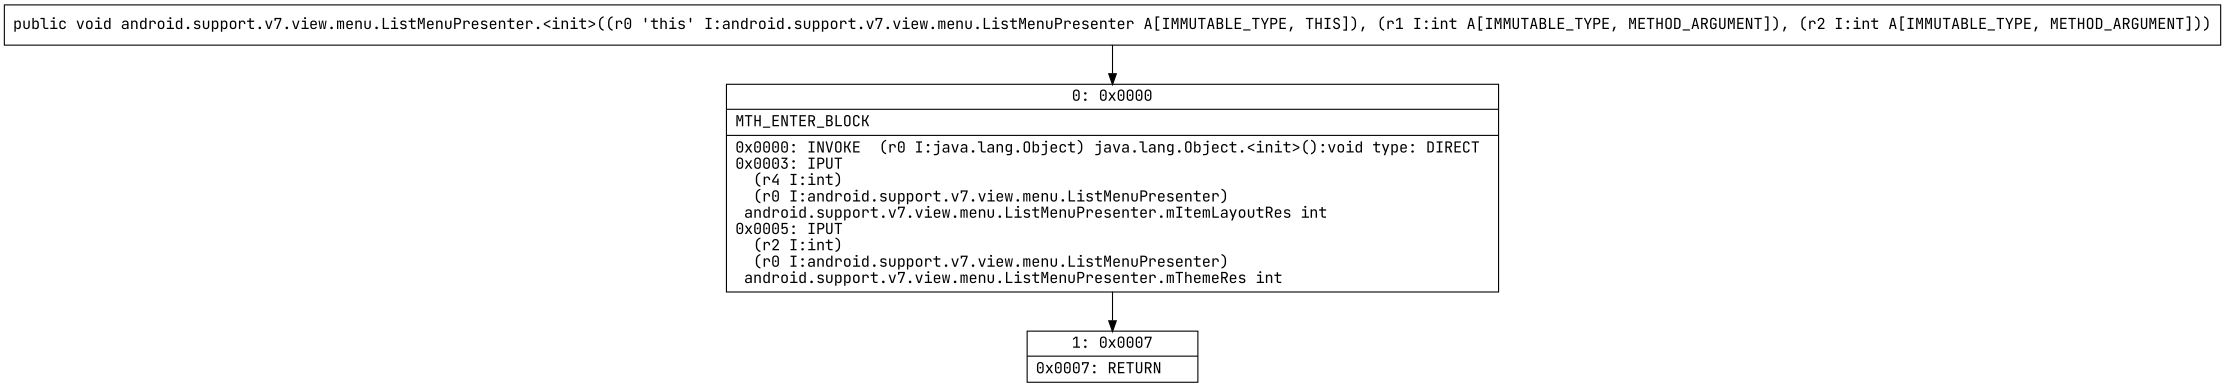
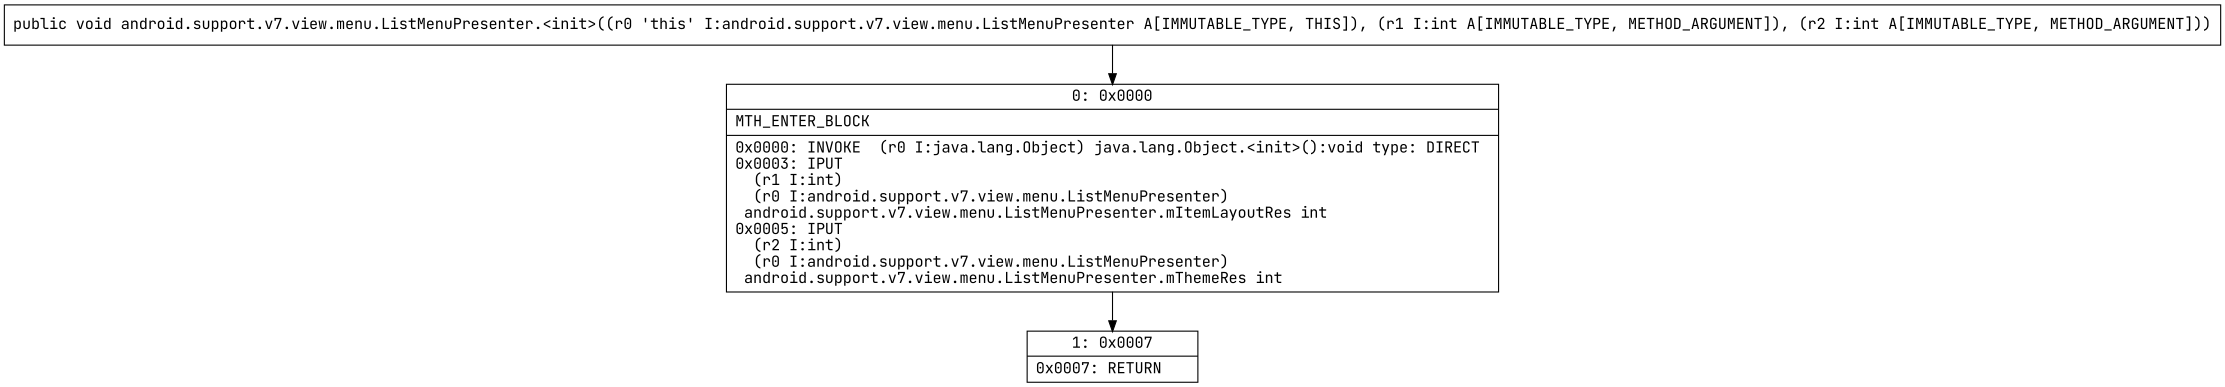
node "0: 0x0000": text "(r4 I:int)" -> "(r1 I:int)"
